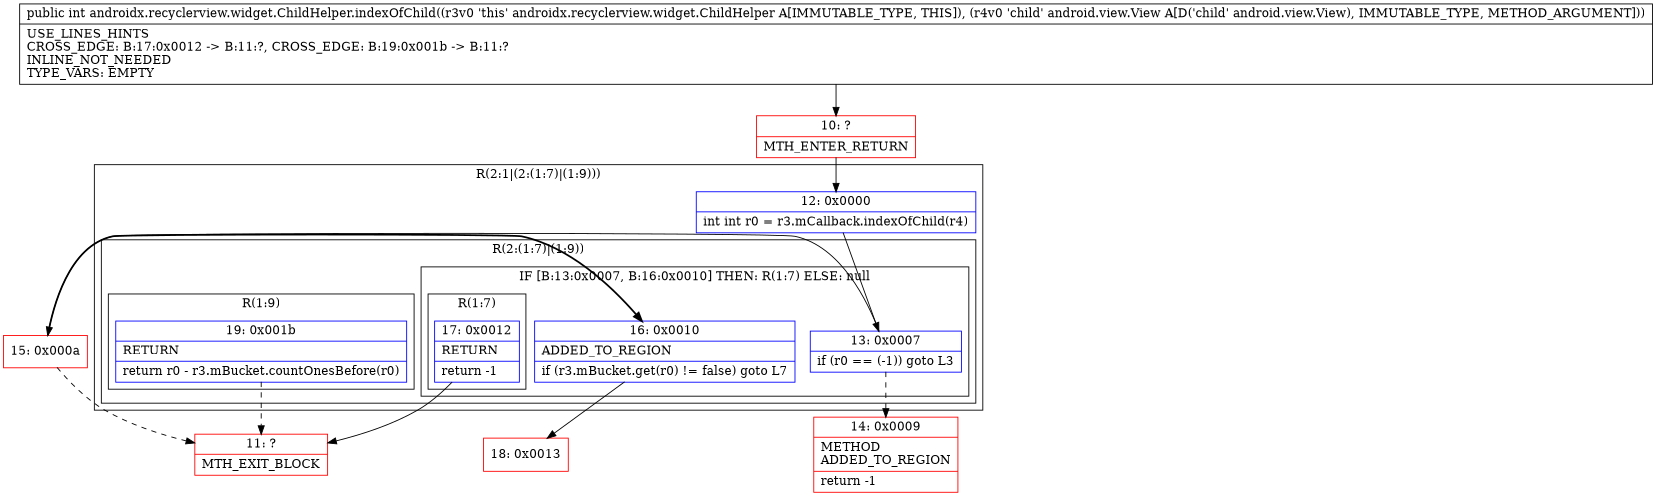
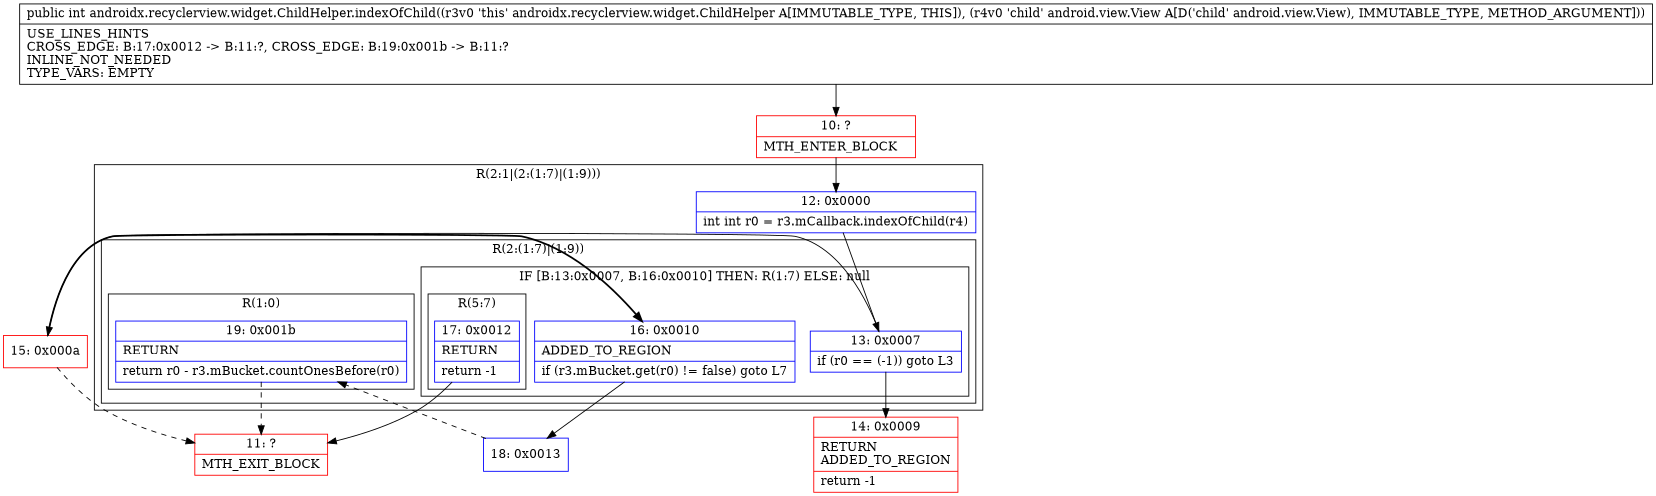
node "10: ?": text "MTH_ENTER_RETURN" -> "MTH_ENTER_BLOCK"
cluster "R(1:9)": label "R(1:9)" -> "R(1:0)"
cluster "R(1:7)": label "R(1:7)" -> "R(5:7)"
edge "13: 0x0007" -> "14: 0x0009": style dashed -> solid
edge "18: 0x0013" -> "19: 0x001b": added
node "14: 0x0009": text "METHOD" -> "RETURN"
node "18: 0x0013": color red -> blue
